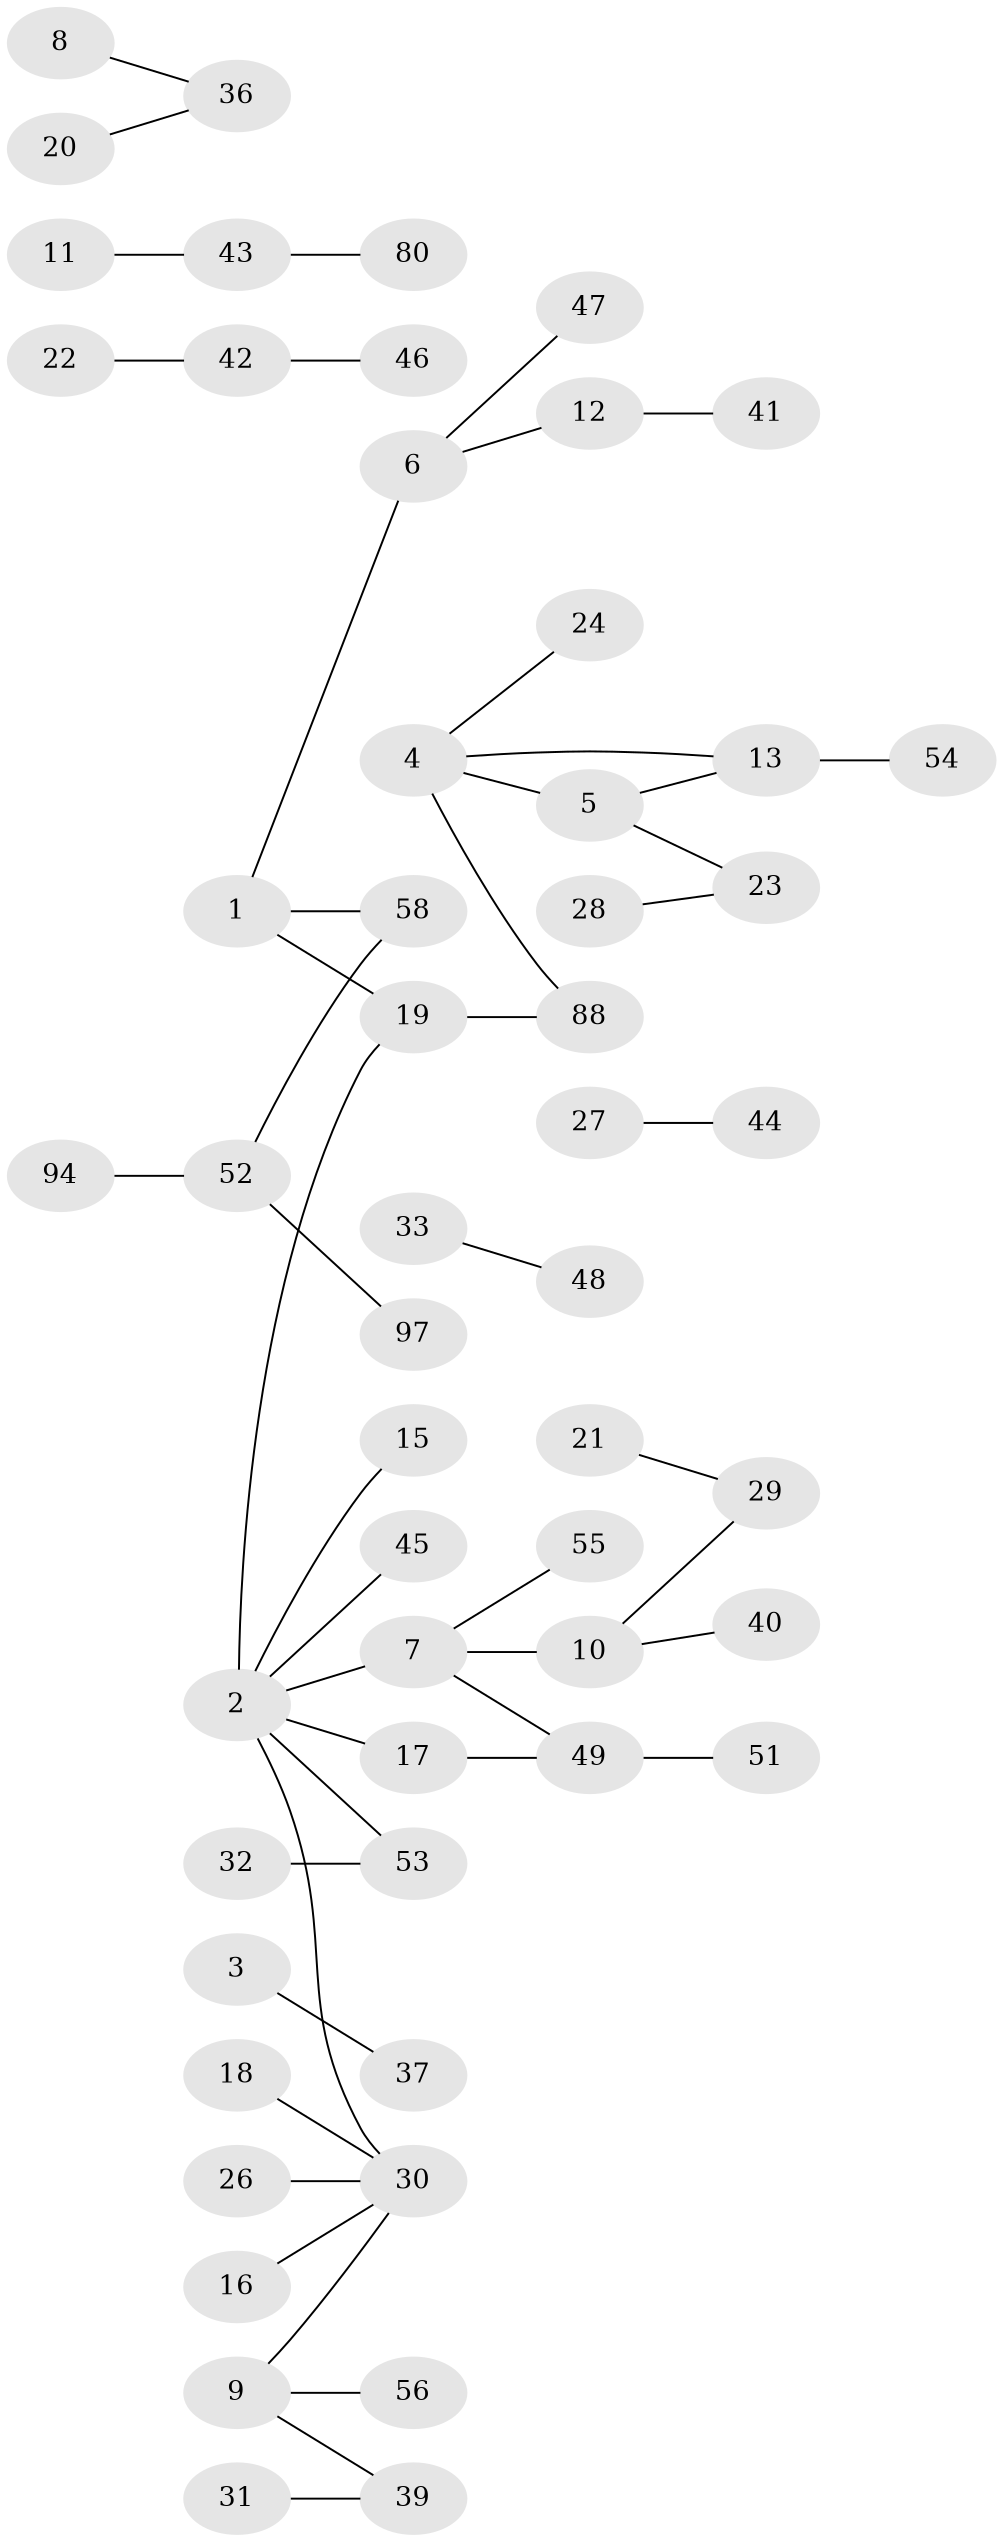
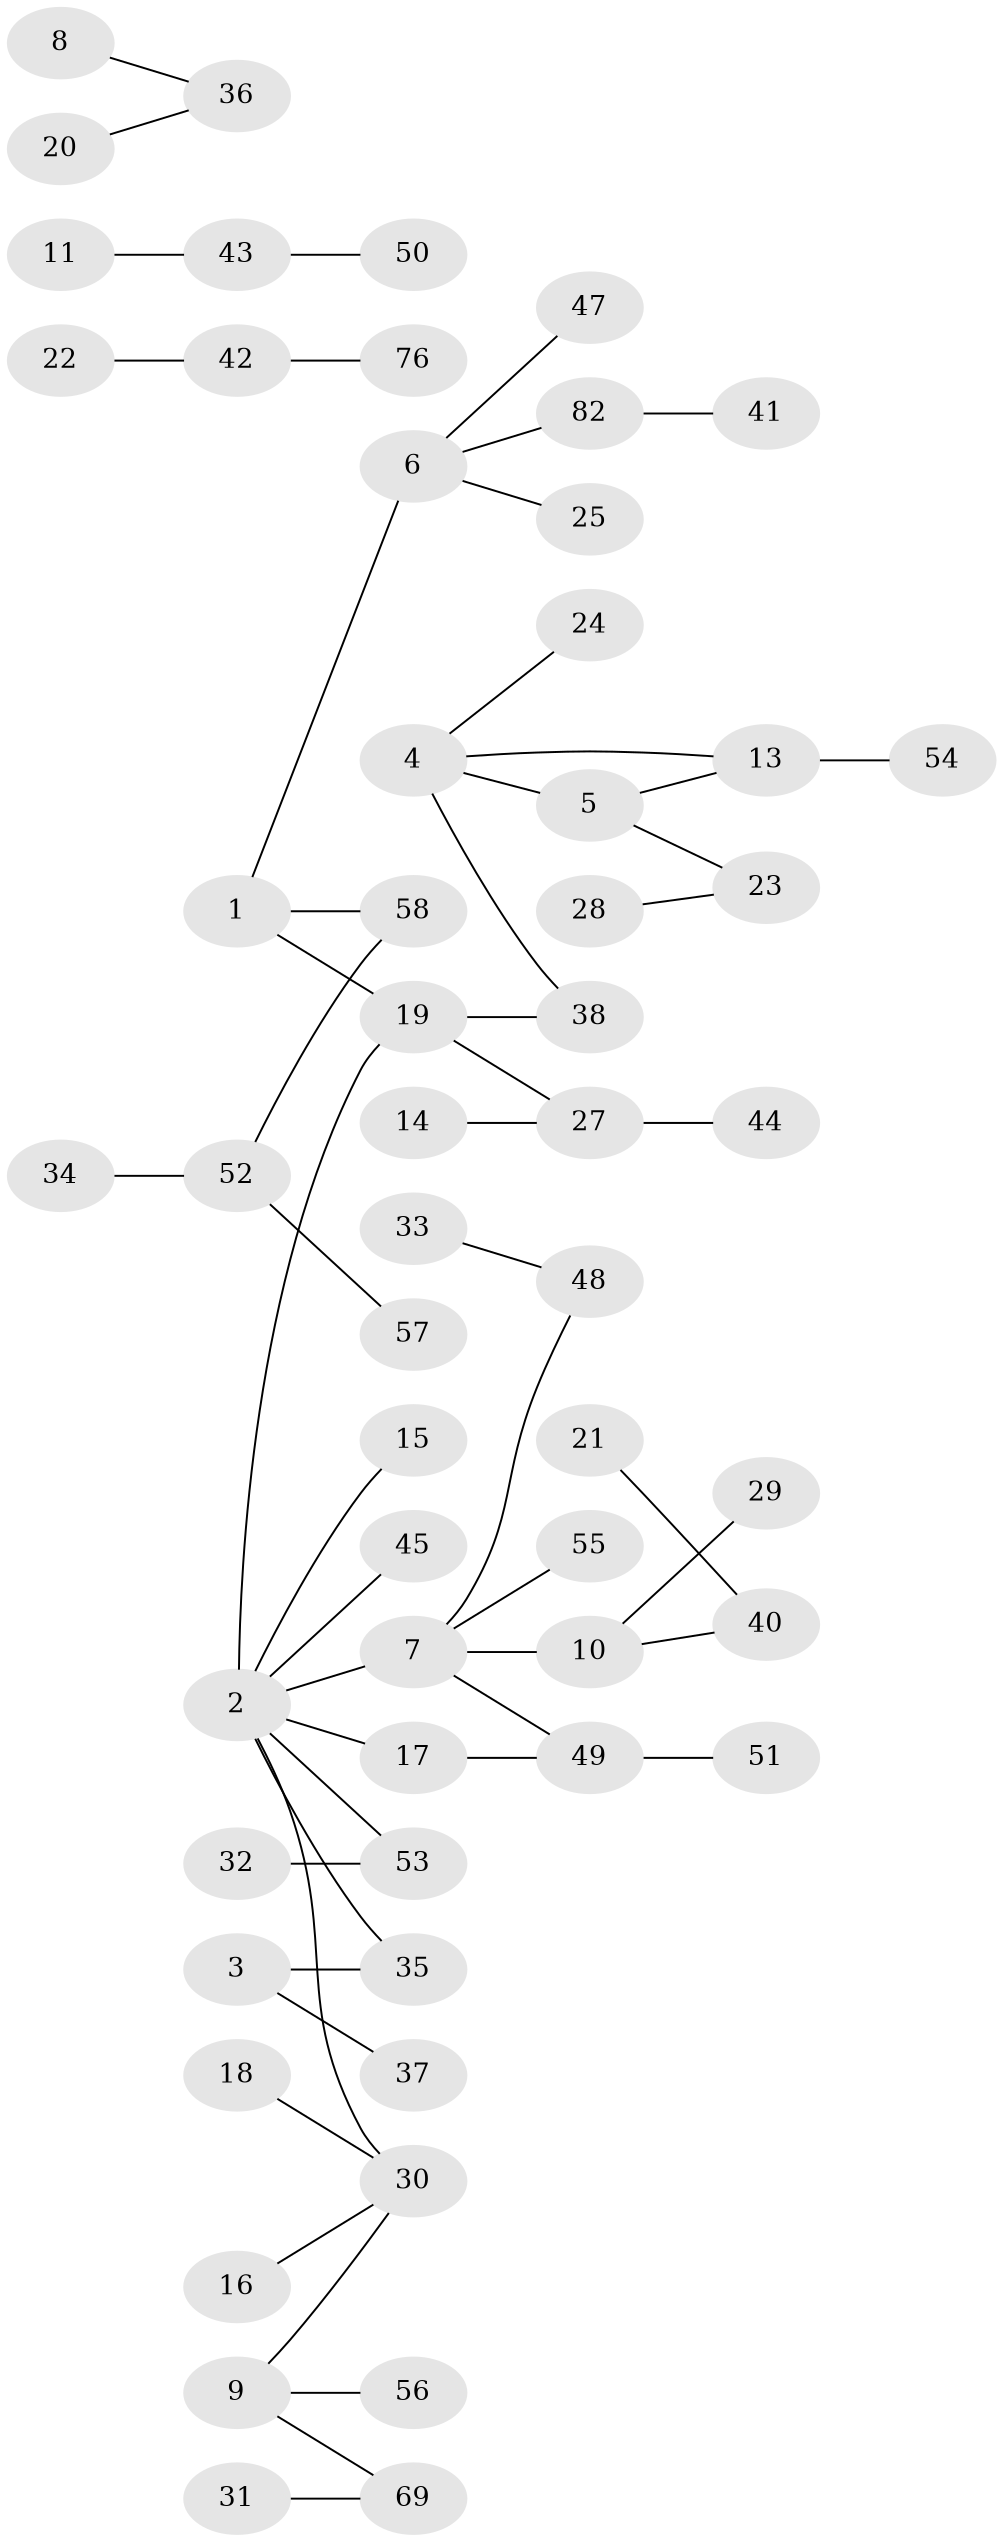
node "80": label "80" -> "50"
node "46": label "46" -> "76"
node "12": label "12" -> "82"
node "25": added
node "88": label "88" -> "38"
edge "19" -- "27": added
node "14": added
node "94": label "94" -> "34"
node "97": label "97" -> "57"
edge "21" -- "29": now "21" -- "40"
edge "48" -- "7": added
node "35": added
node "26": removed
node "39": label "39" -> "69"
